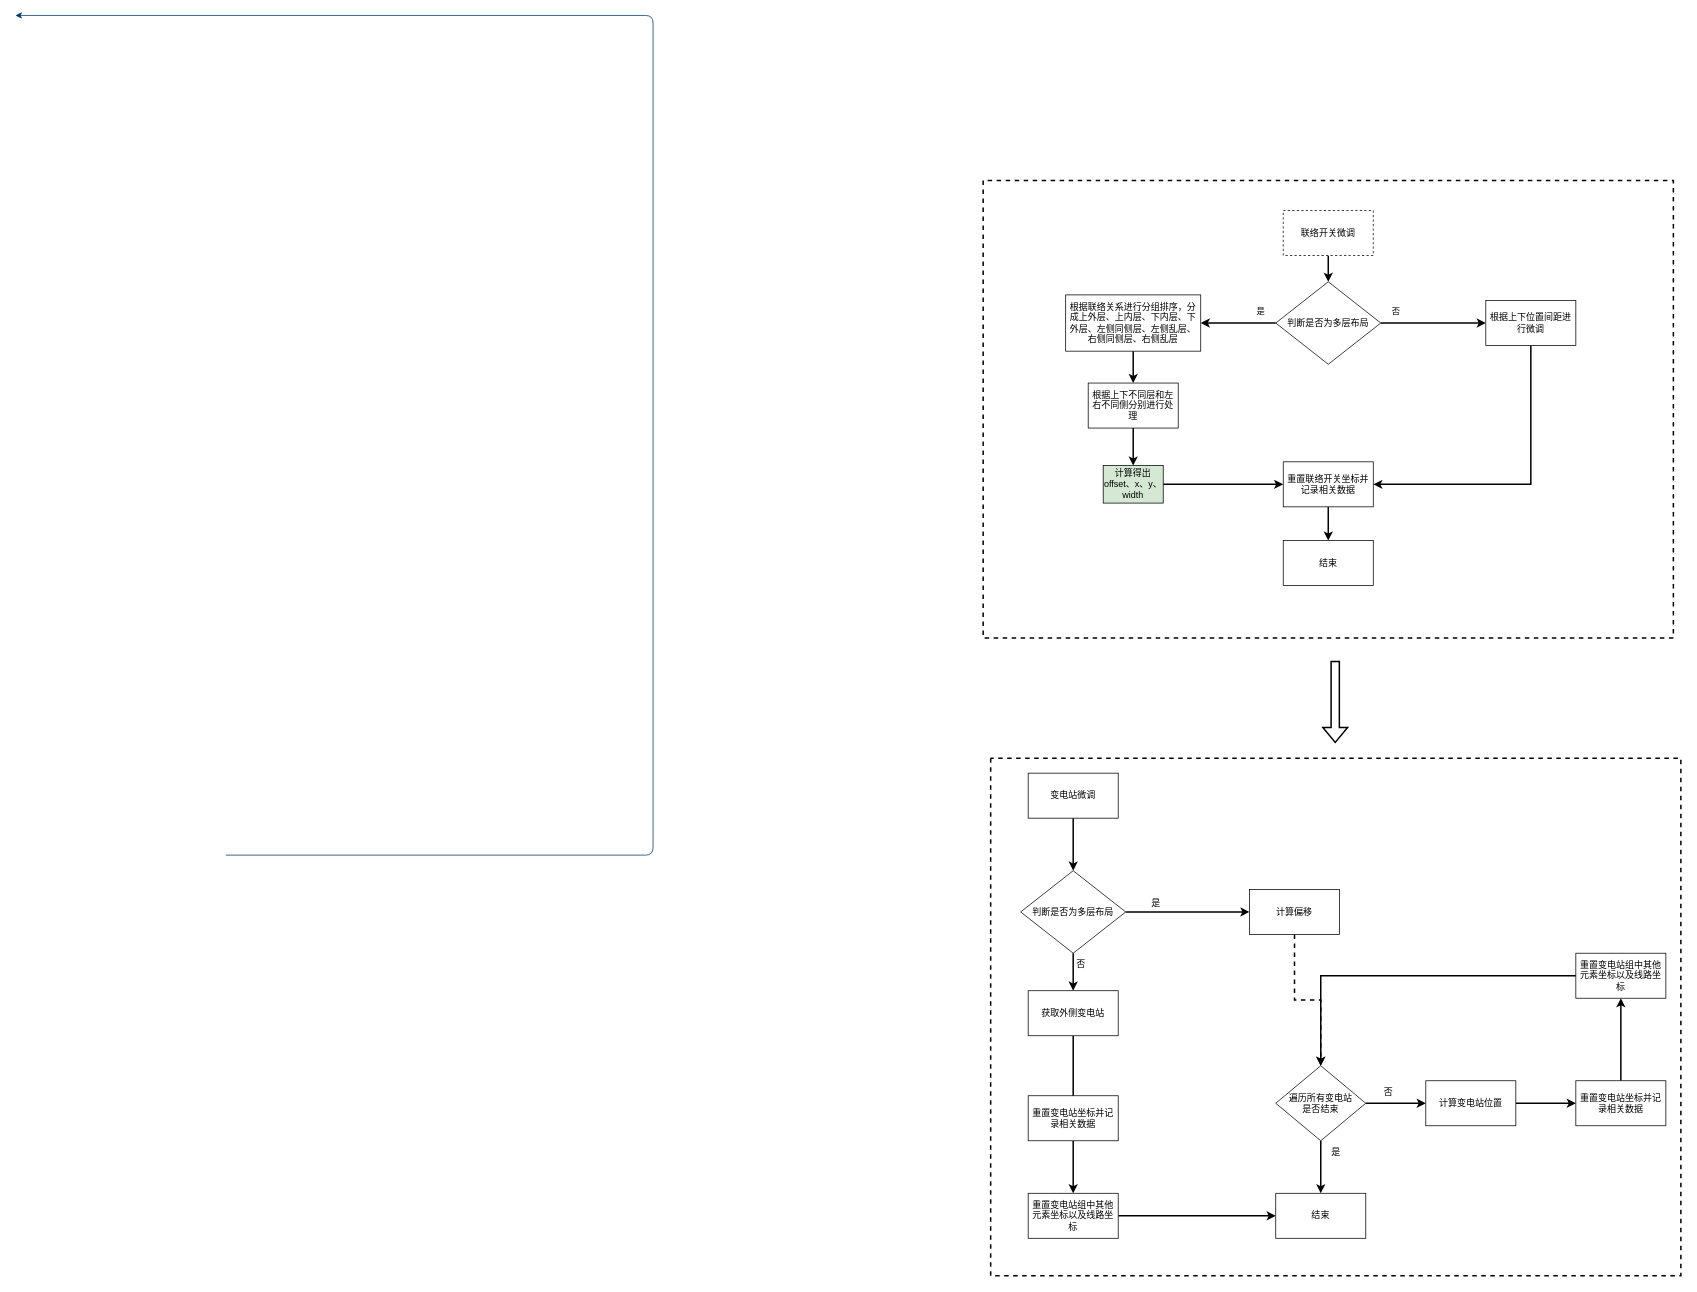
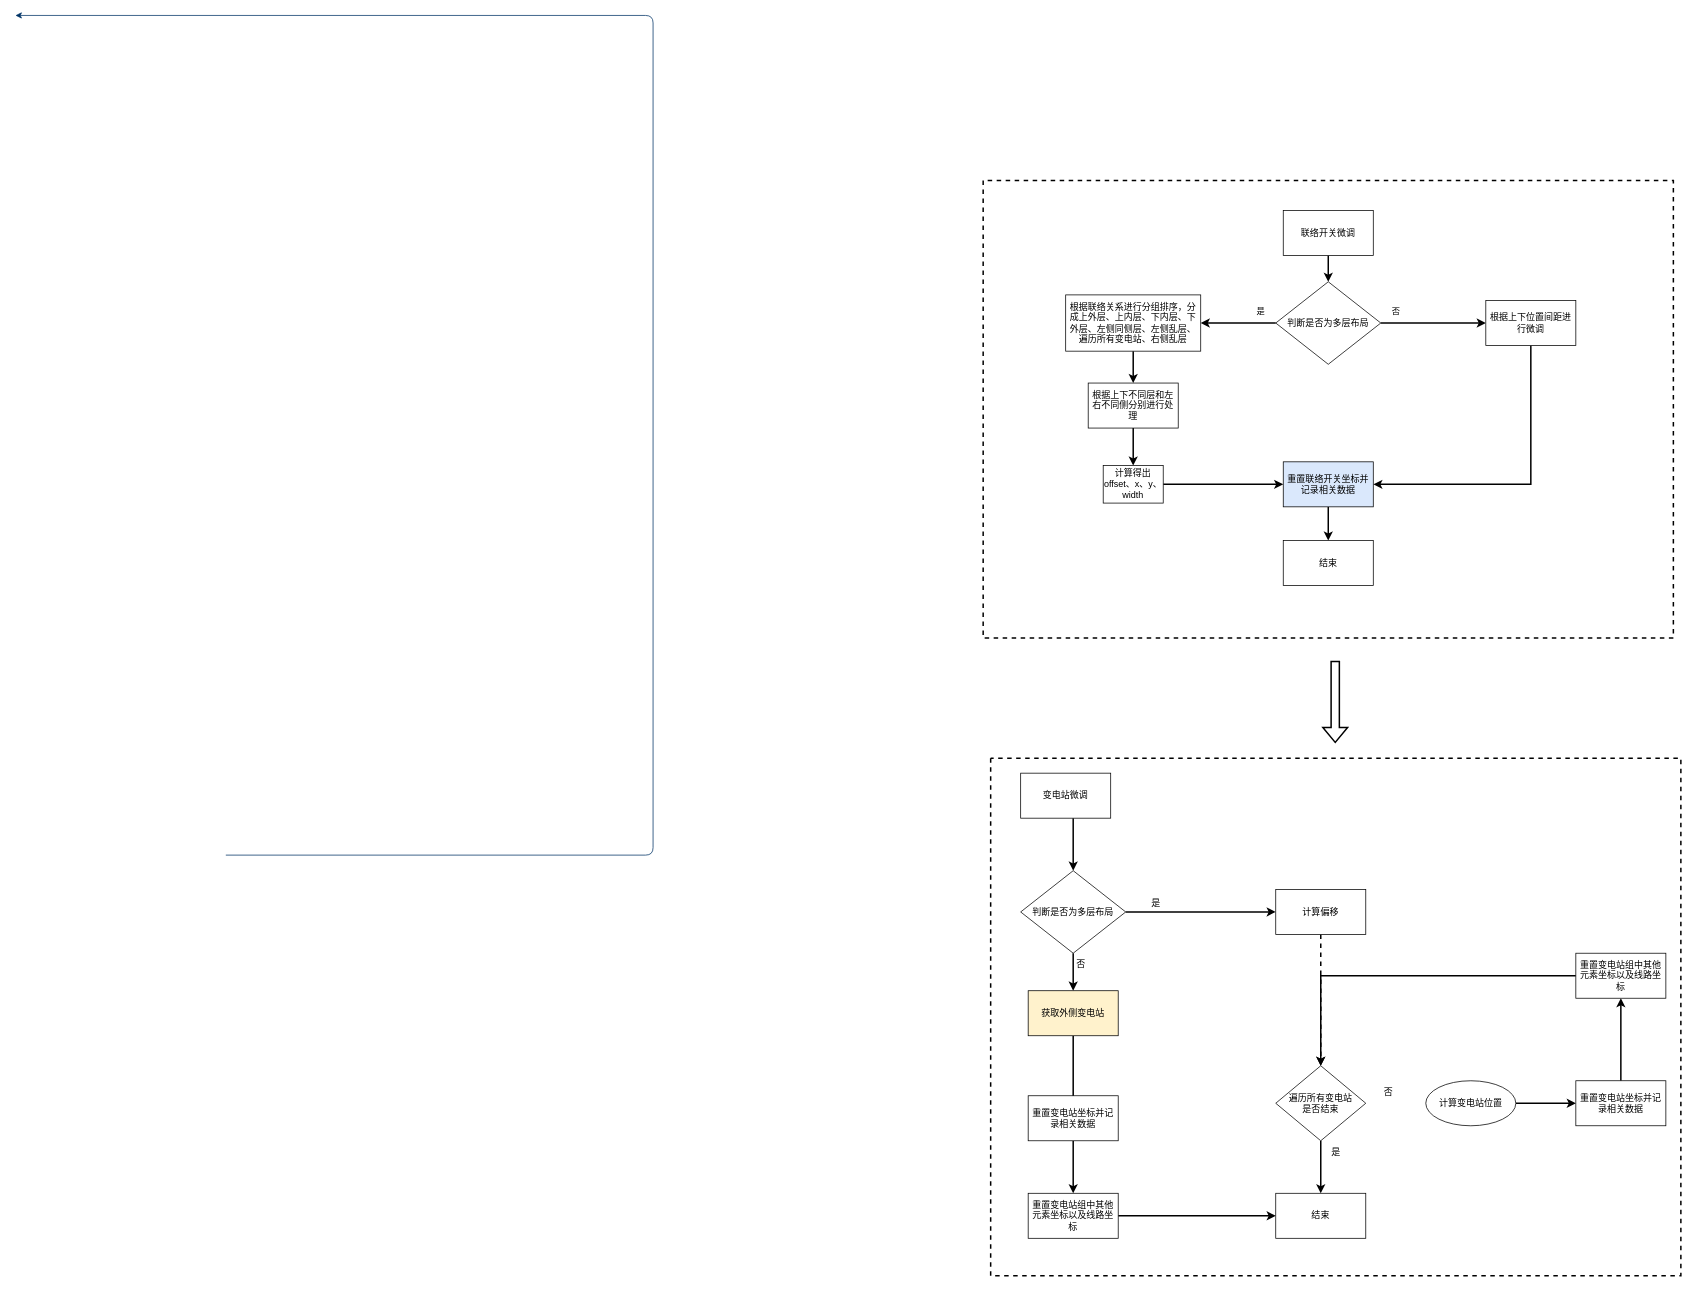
node "联络开关微调": style dashed -> solid
node "根据联络关系进行分组排序，分成上外层、上内层、下内层、下外层、左侧同侧层、左侧乱层、右侧同侧层、右侧乱层": label "根据联络关系进行分组排序，分成上外层、上内层、下内层、下外层、左侧同侧层、左侧乱层、右侧同侧层、右侧乱层" -> "根据联络关系进行分组排序，分成上外层、上内层、下内层、下外层、左侧同侧层、左侧乱层、遍历所有变电站、右侧乱层"
node "计算得出offset、x、y、width": fillcolor #d5e8d4 -> #ffffff
node "重置联络开关坐标并记录相关数据": fillcolor #ffffff -> #dae8fc
node "变电站微调": moved (1073, 795) -> (1065, 795)
node "计算偏移": moved (1294, 912) -> (1320, 912)
node "获取外侧变电站": fillcolor #ffffff -> #fff2cc
edge "遍历所有变电站 是否结束" -> "计算变电站位置": removed
node "计算变电站位置": shape rectangle -> ellipse
